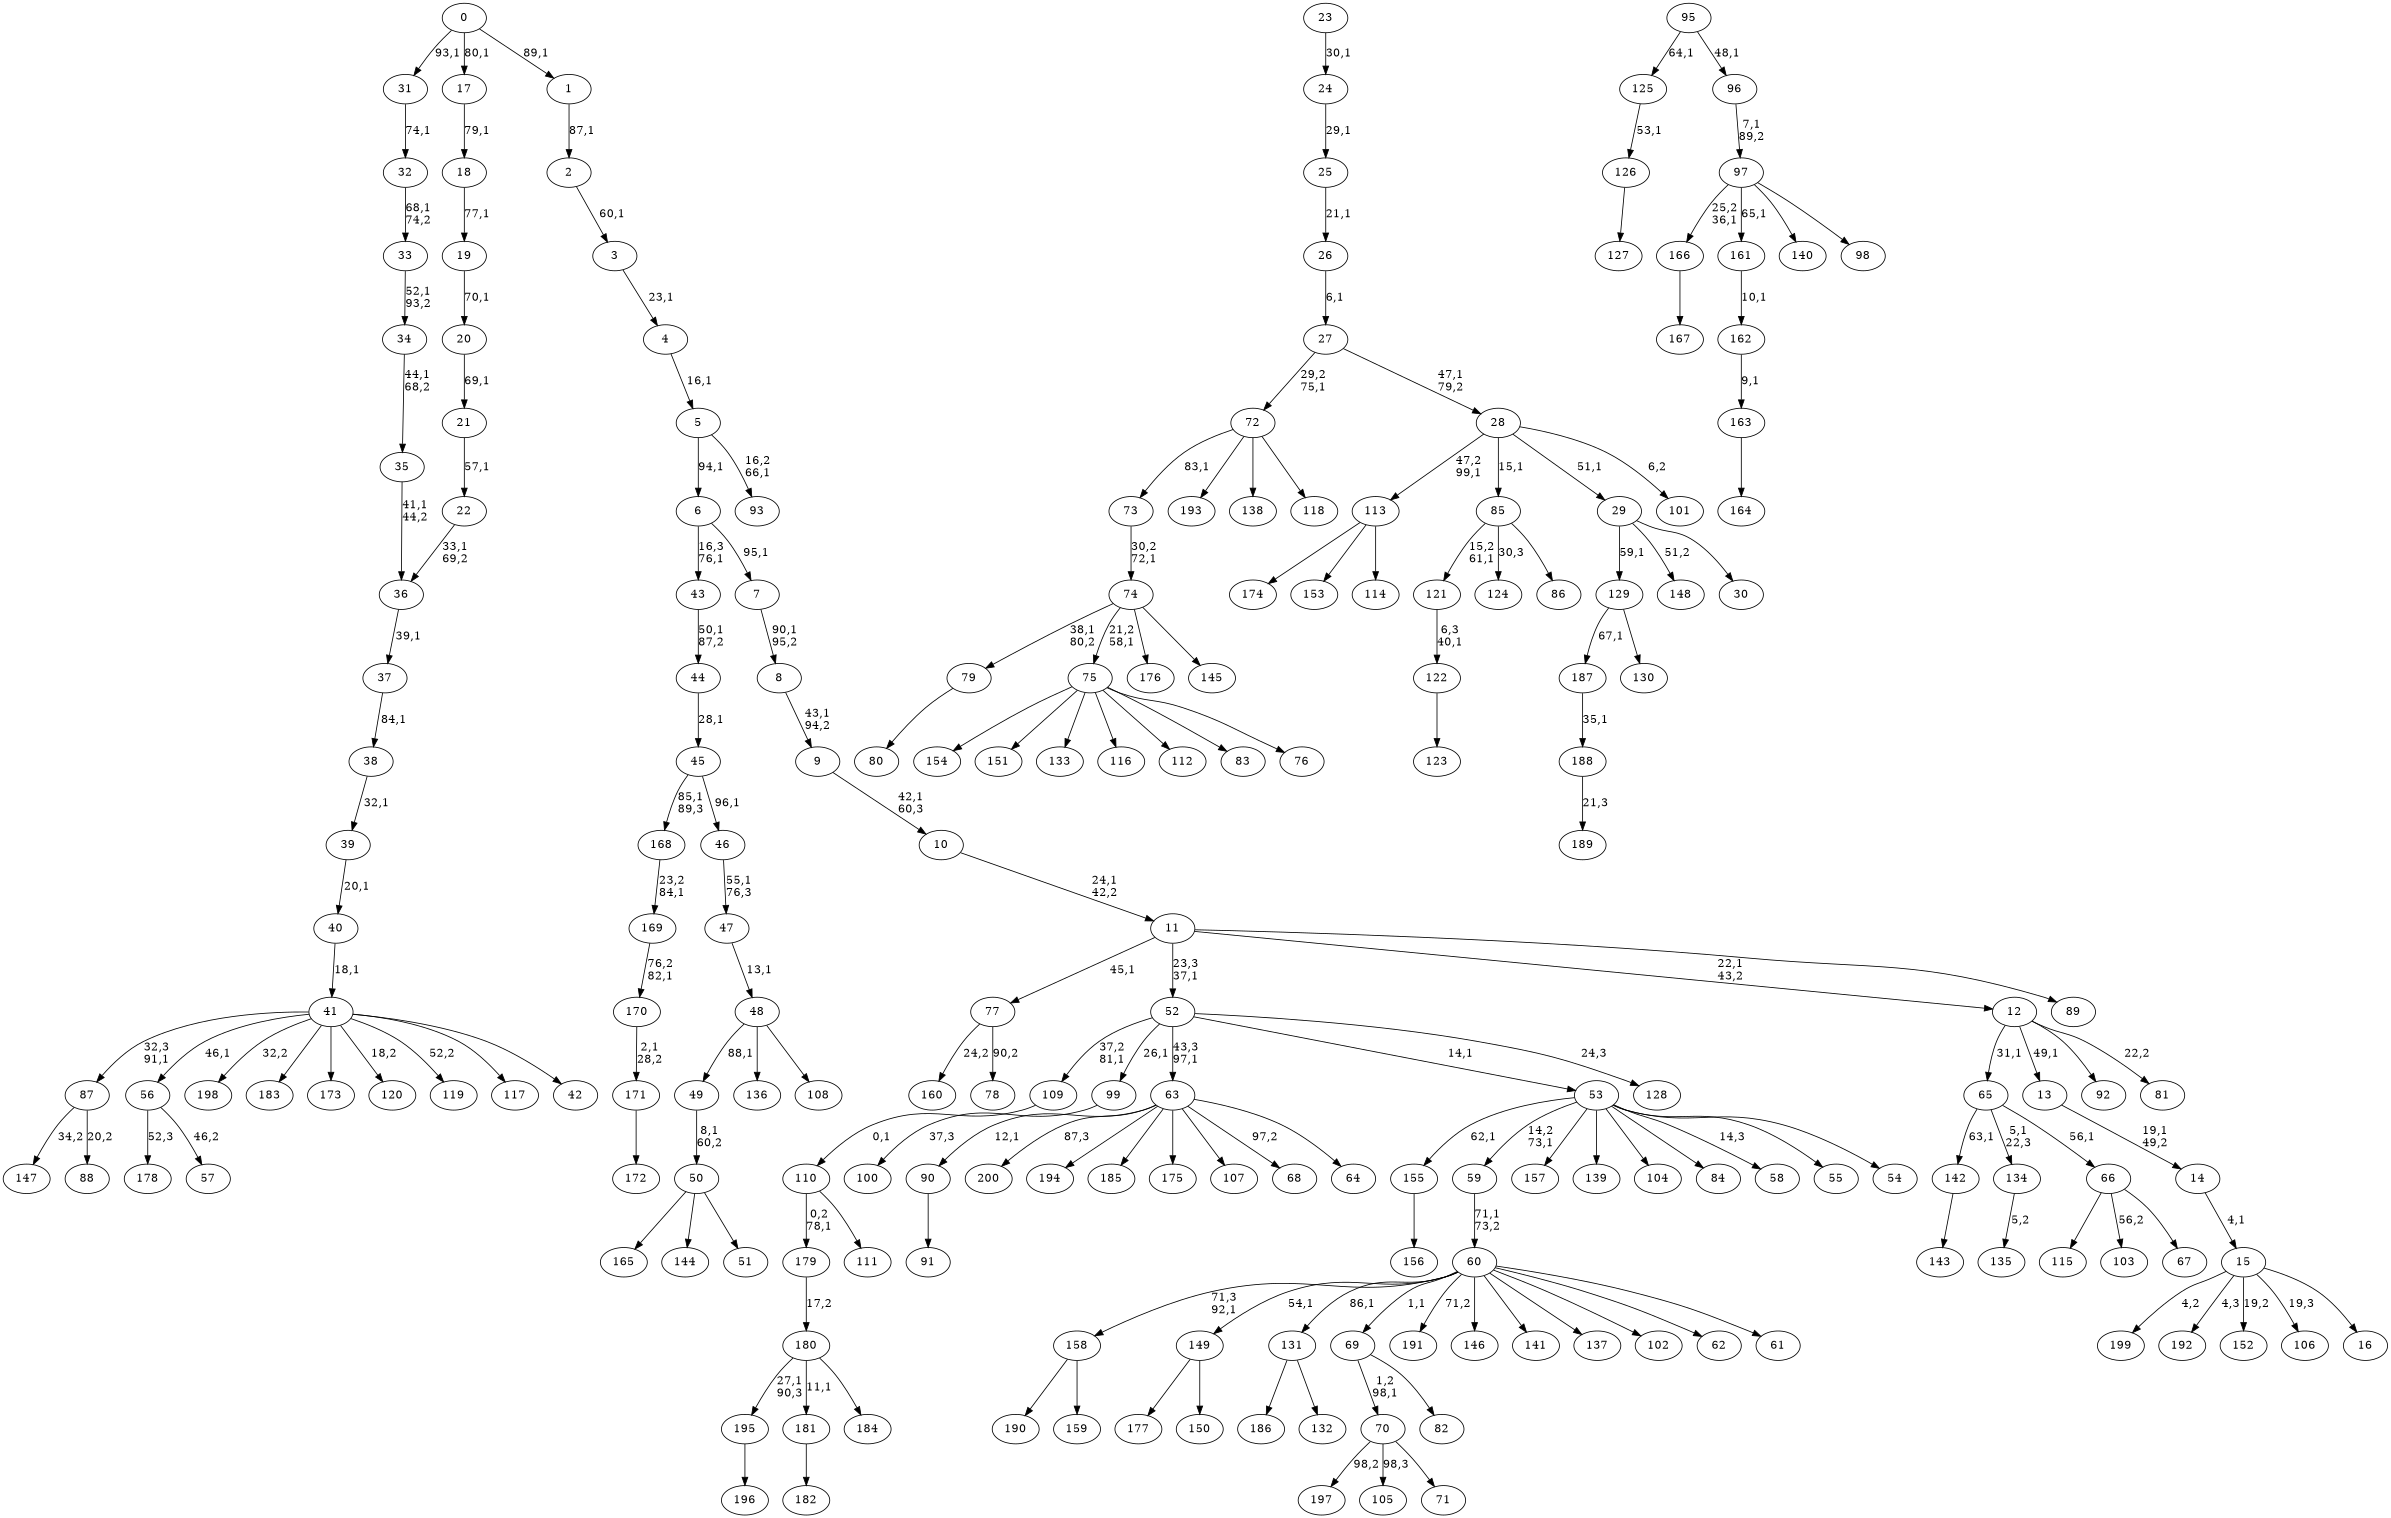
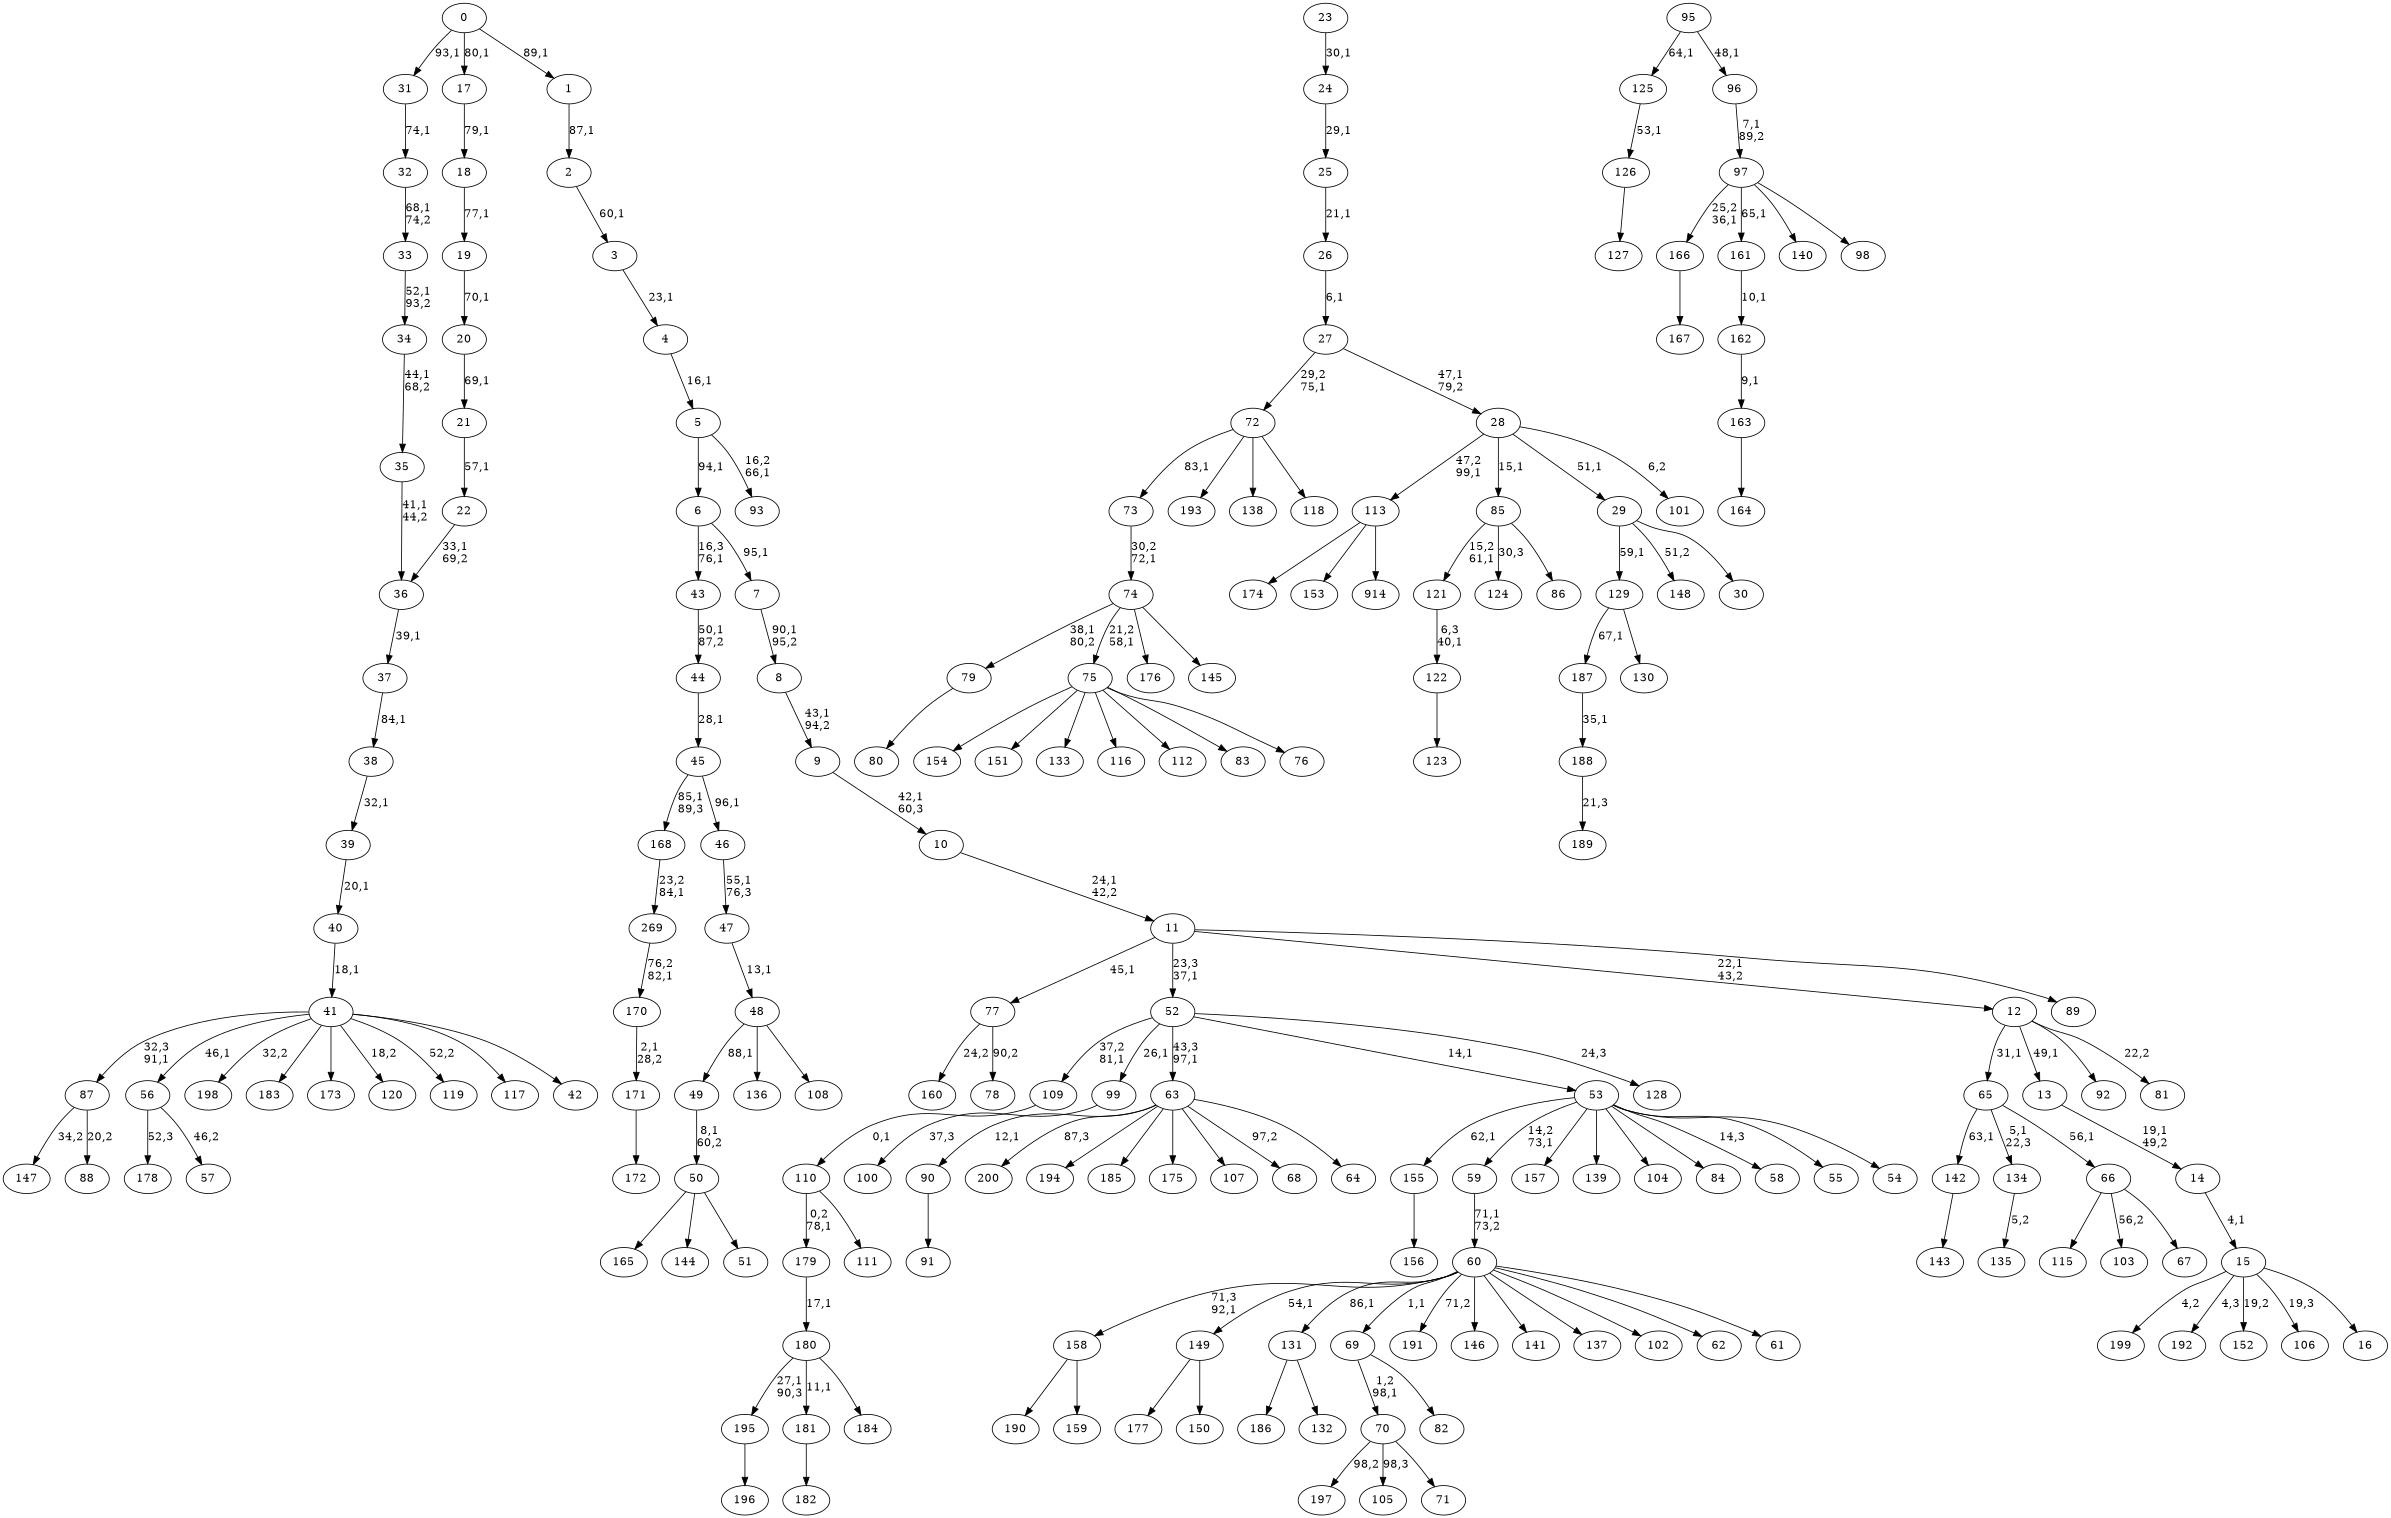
node "114": label "114" -> "914"
node "169": label "169" -> "269"
edge "179" -> "180": label "17,2" -> "17,1"
